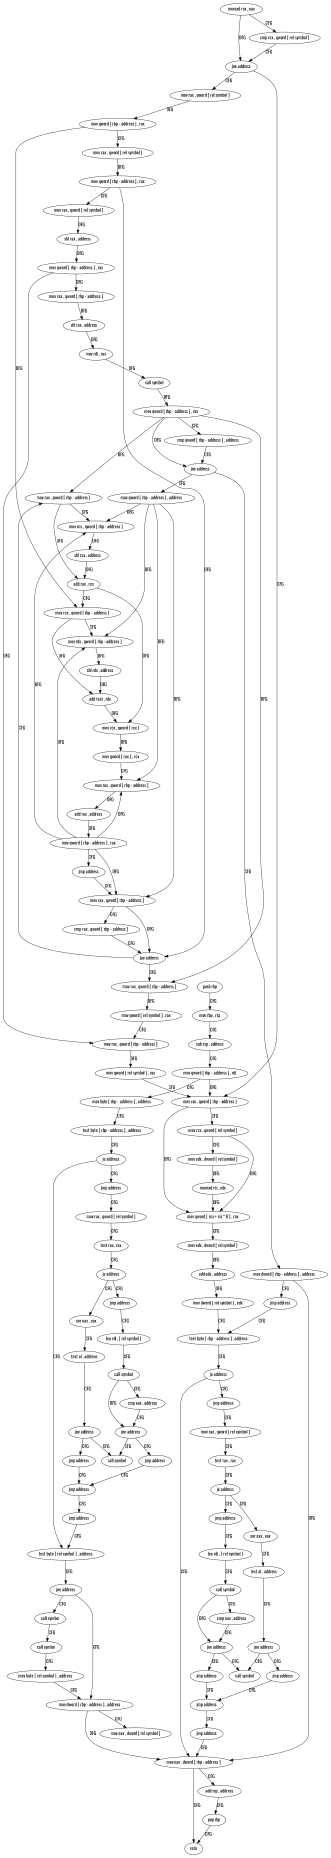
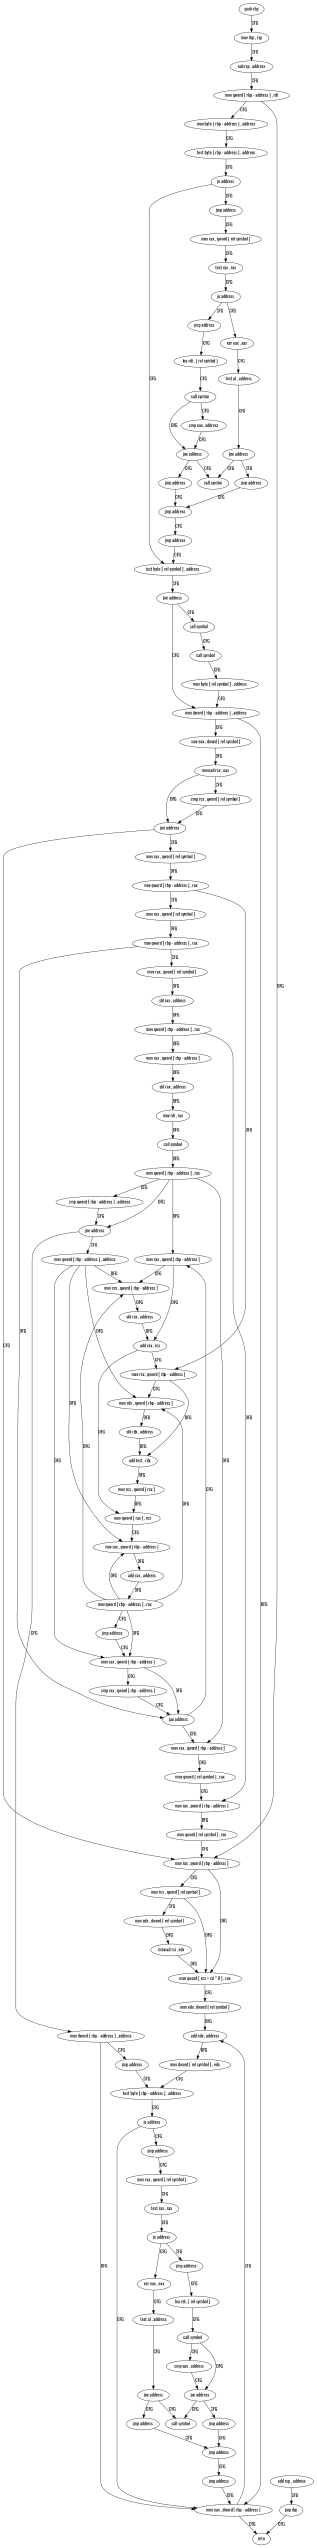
edge "add rax , rcx" -> "mov rcx , qword [ rcx ]": now "add rax , rcx" -> "mov qword [ rax ] , rcx"
edge "mov eax , dword [ rel symbol ]" -> "movsxd rcx , eax": added, label "DFG"
edge "mov eax , dword [ rbp - address ]" -> "add rsp , address": now "mov eax , dword [ rbp - address ]" -> "add edx , address"
